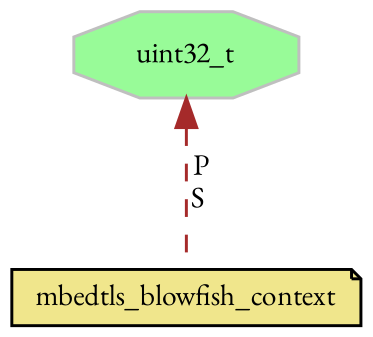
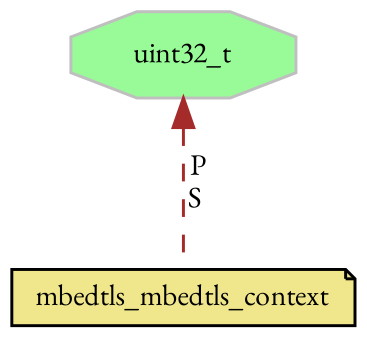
node "mbedtls_blowfish_context": label "mbedtls_blowfish_context" -> "mbedtls_mbedtls_context"
